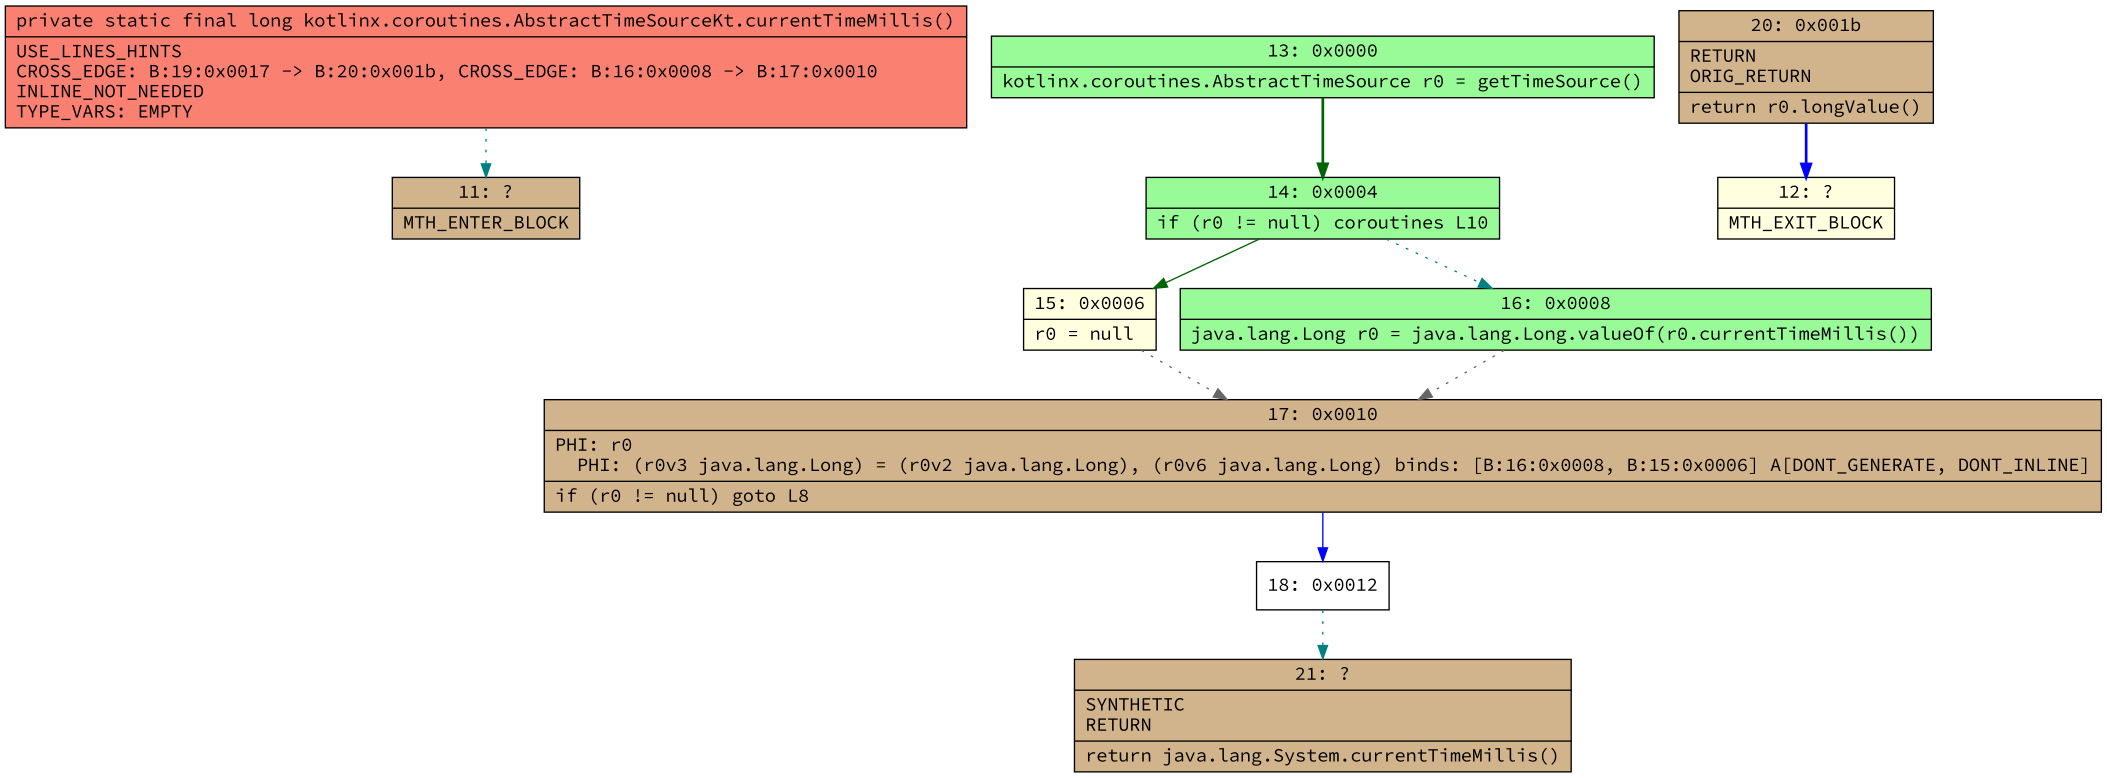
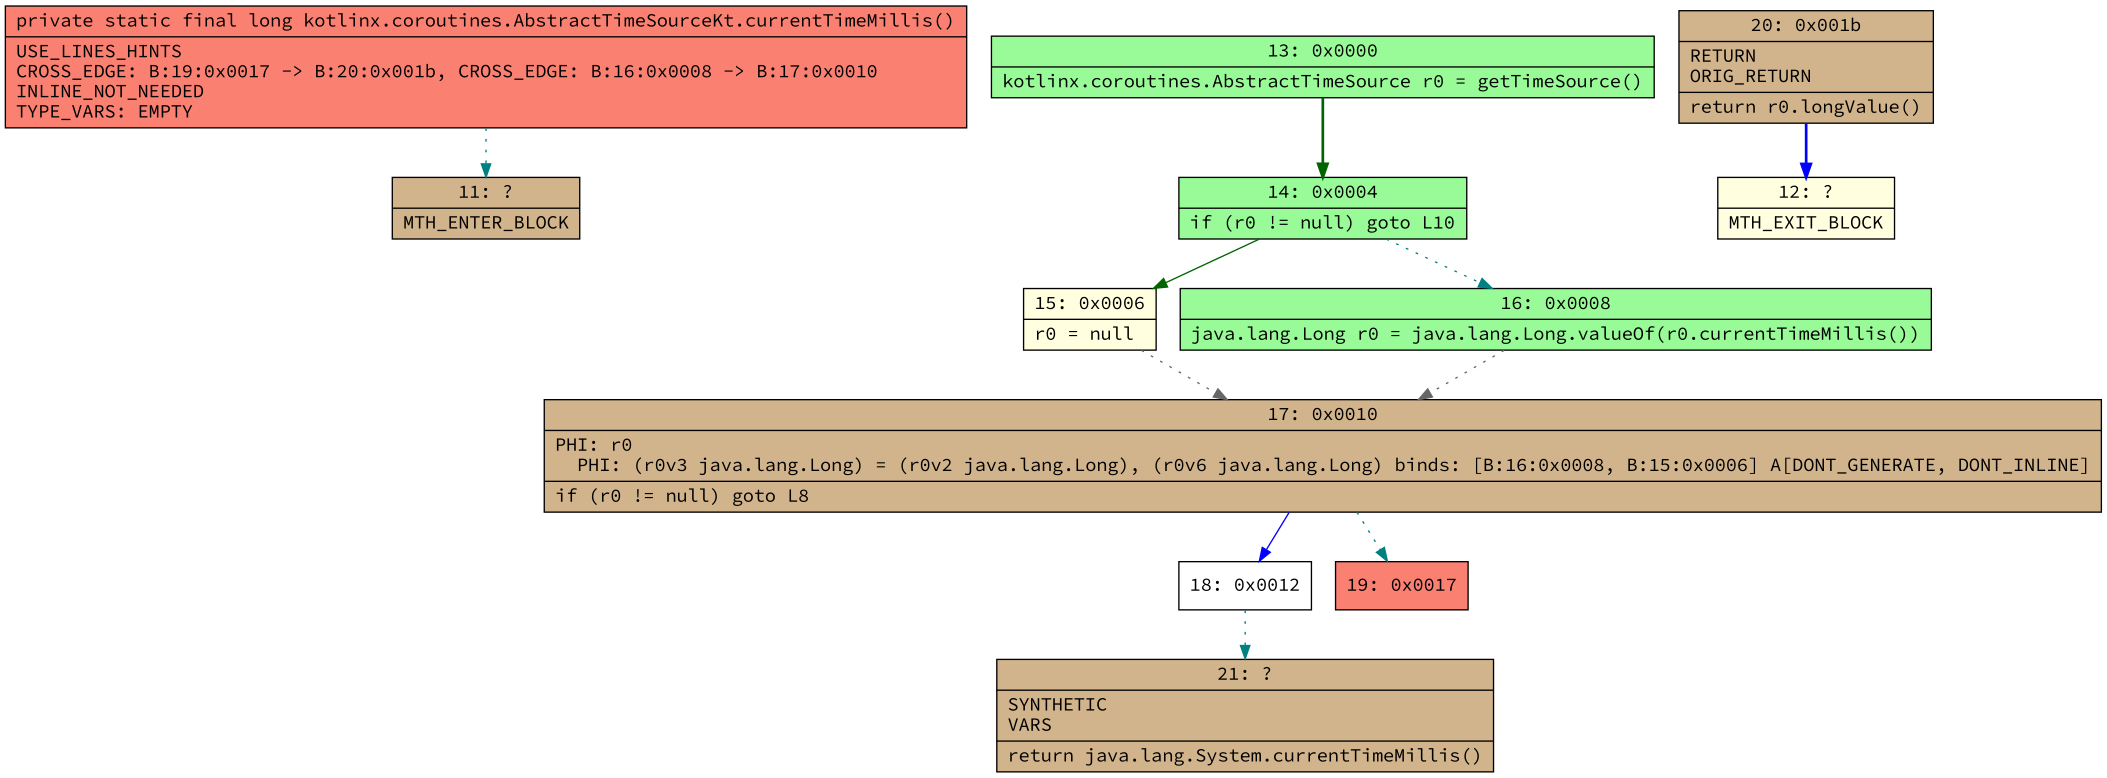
node "14: 0x0004": text "if (r0 != null) coroutines L10" -> "if (r0 != null) goto L10"
node "19: 0x0017": added
node "21: ?": text "RETURN" -> "VARS"
